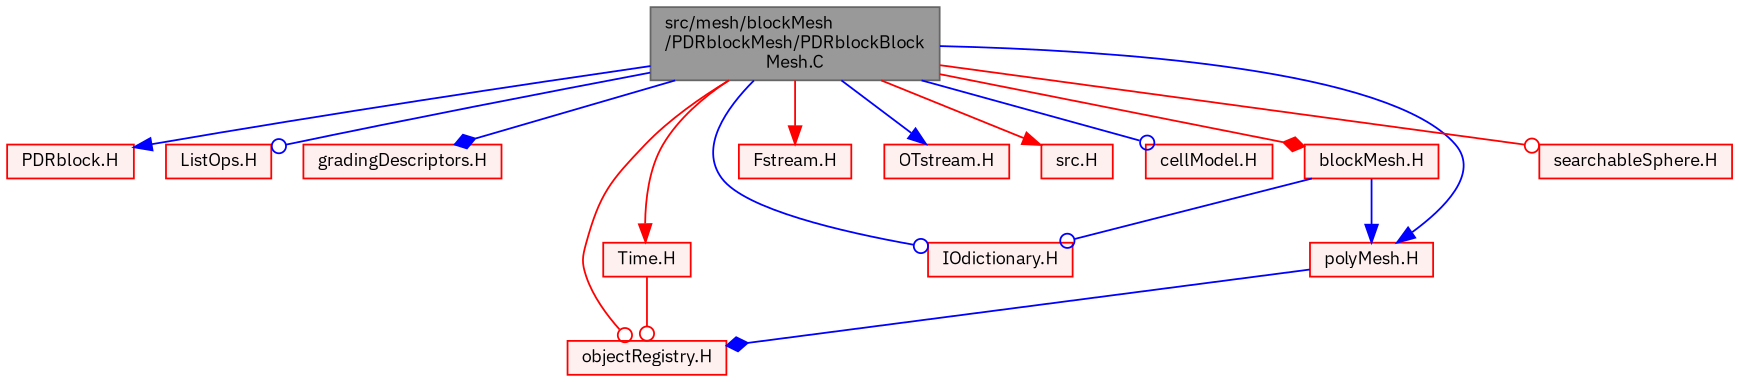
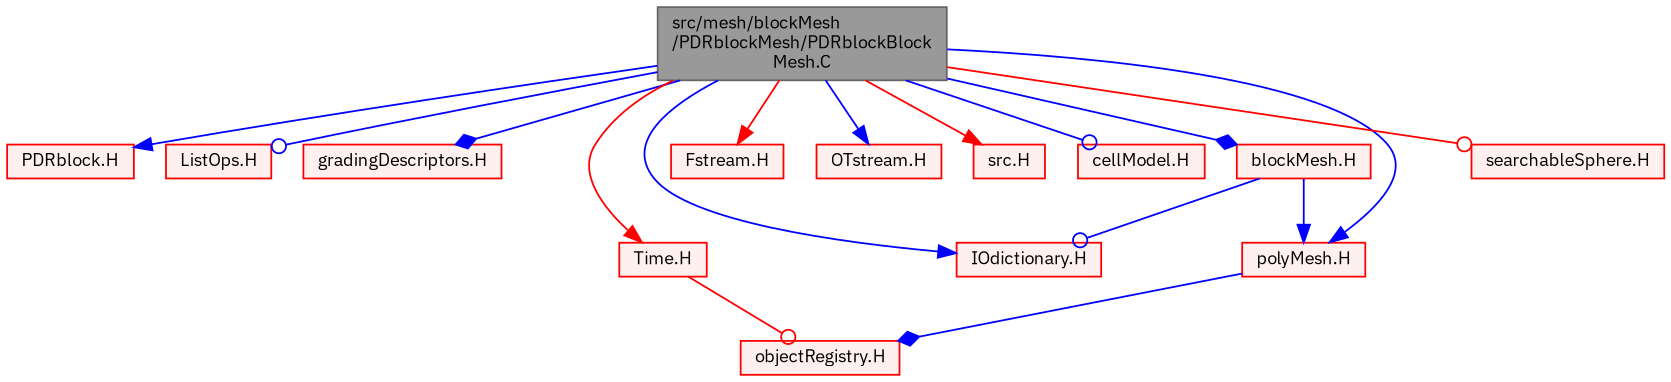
edge "src/mesh/blockMesh /PDRblockMesh/PDRblockBlock Mesh.C" -> "blockMesh.H": color red -> blue
edge "src/mesh/blockMesh /PDRblockMesh/PDRblockBlock Mesh.C" -> "objectRegistry.H": removed
edge "src/mesh/blockMesh /PDRblockMesh/PDRblockBlock Mesh.C" -> "IOdictionary.H": arrowhead odot -> normal
